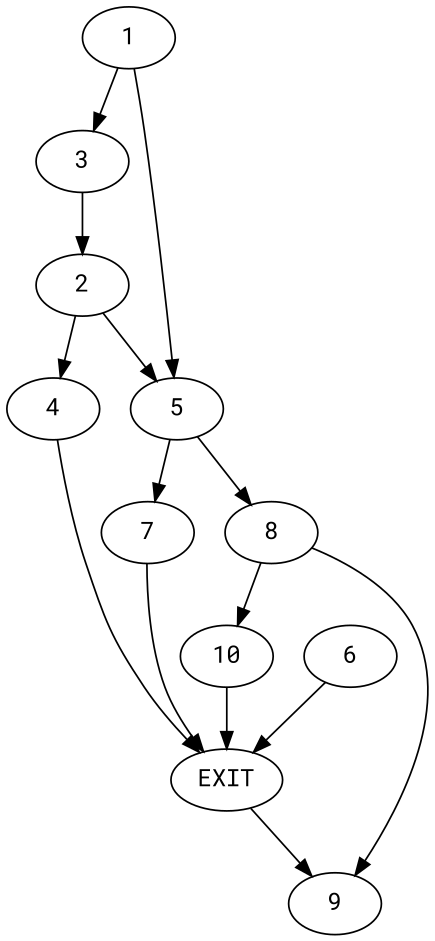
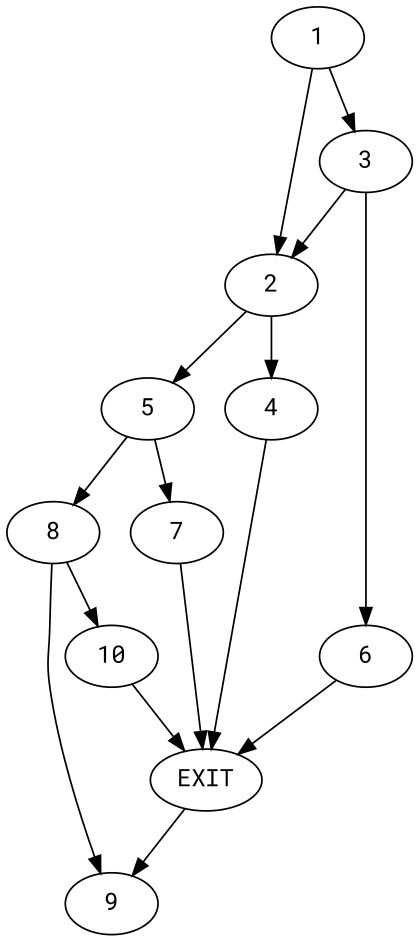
edge "1" -> "5": now "1" -> "2"
edge "3" -> "6": added
